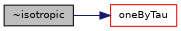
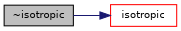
node "oneByTau": label "oneByTau" -> "isotropic"
